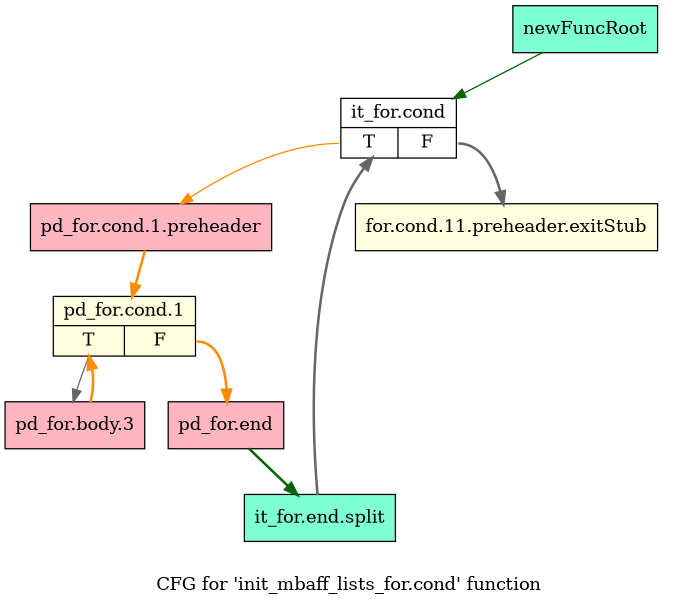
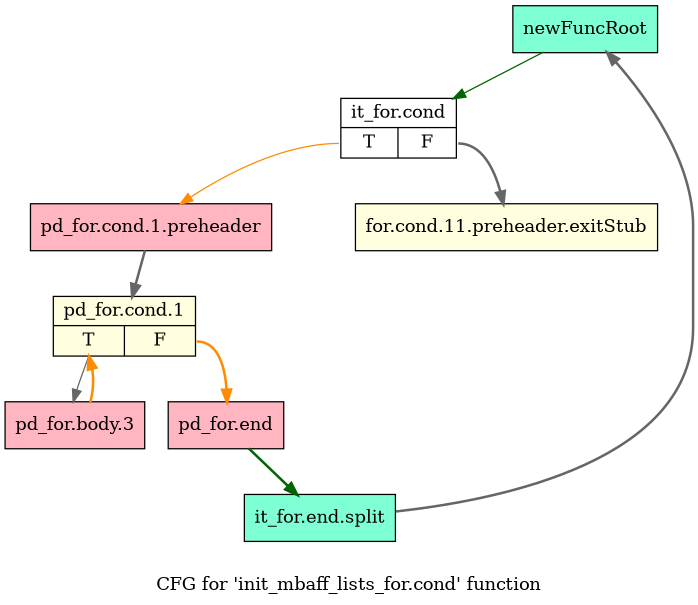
edge "pd_for.cond.1.preheader" -> "pd_for.cond.1": color darkorange -> gray40
edge "it_for.end.split" -> "it_for.cond": now "it_for.end.split" -> "newFuncRoot"
